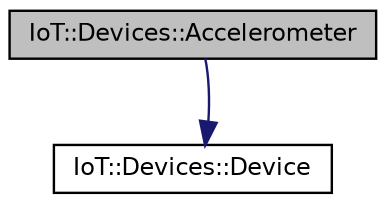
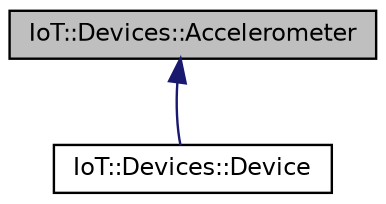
edge "IoT::Devices::Accelerometer" -> "IoT::Devices::Device": reversed
